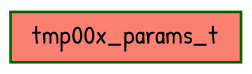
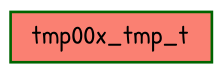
node "tmp00x_params_t": label "tmp00x_params_t" -> "tmp00x_tmp_t"
